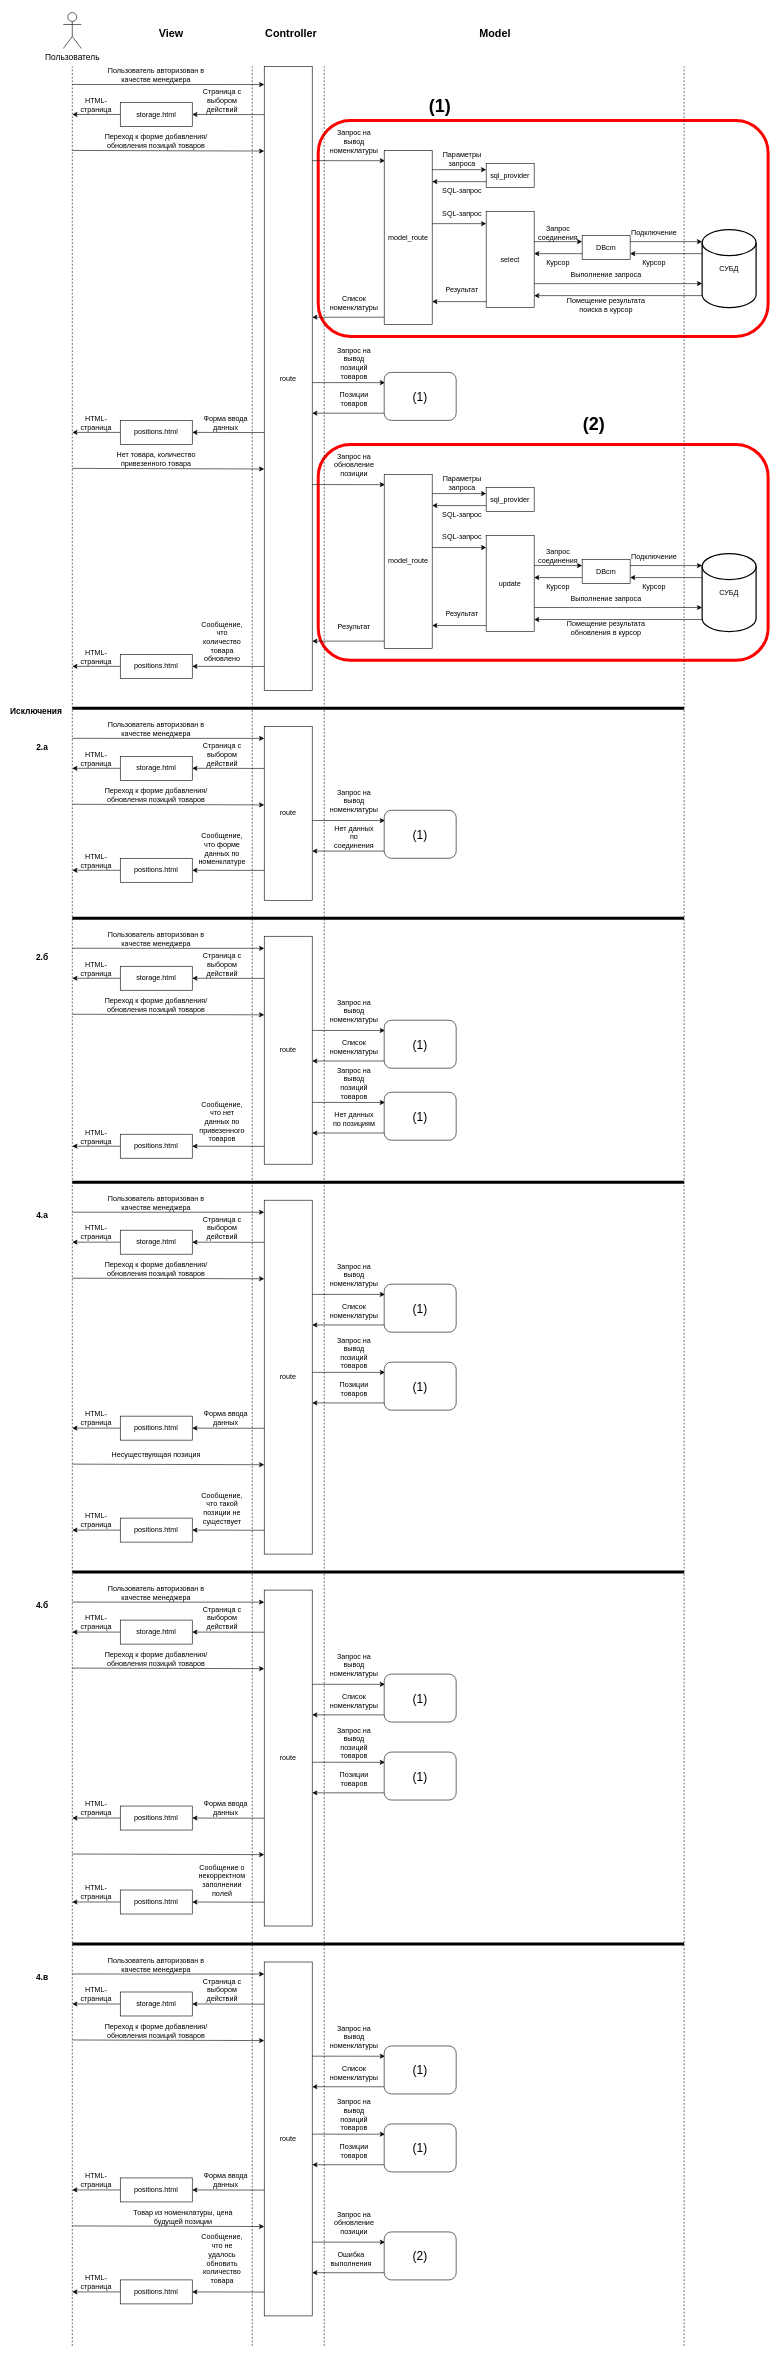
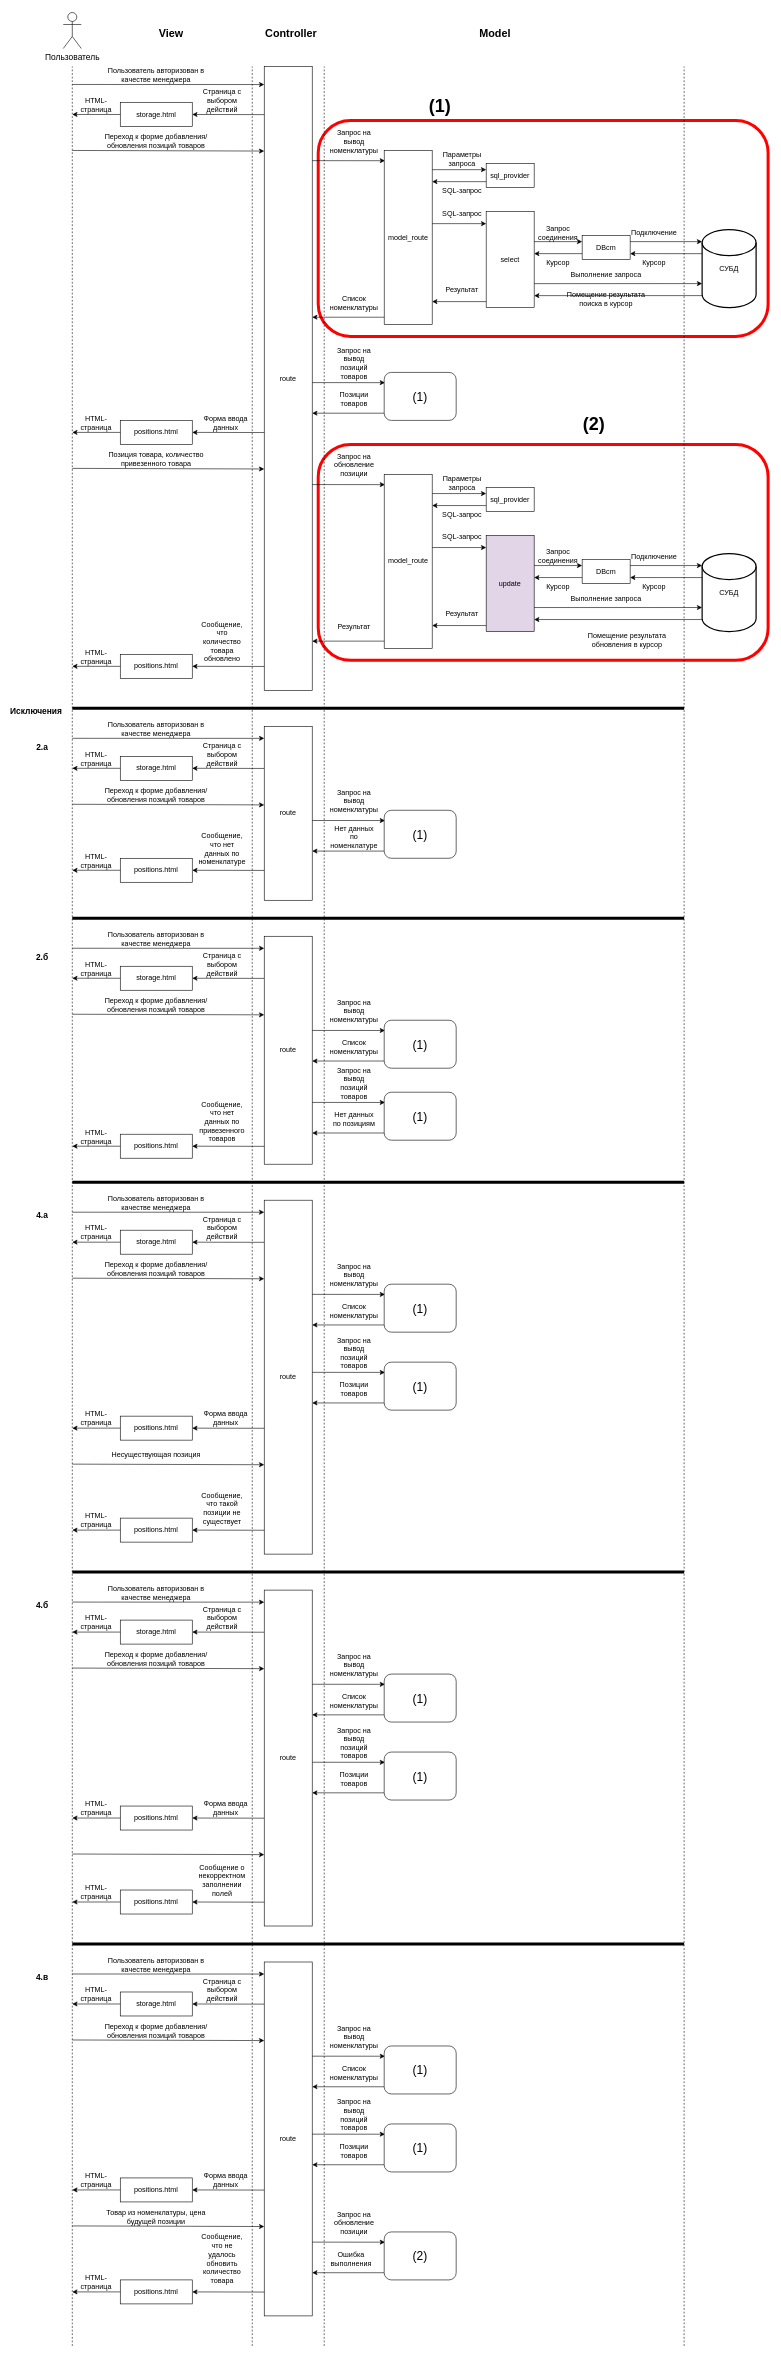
node "Помещение результата поиска в курсор": moved (606, 305) -> (606, 299)
node "Нет товара, количество привезенного товара": label "Нет товара, количество привезенного товара" -> "Позиция товара, количество привезенного товара"
node "update": fillcolor #ffffff -> #e1d5e7
node "Помещение результата обновления в курсор": moved (606, 629) -> (627, 641)
node "Нет данных по соединения": label "Нет данных по соединения" -> "Нет данных по номенклатуре"
node "Сообщение, что форме данных по номенклатуре": label "Сообщение, что форме данных по номенклатуре" -> "Сообщение, что нет данных по номенклатуре"
node "Товар из номенклатуры, цена будущей позиции": moved (183, 2217) -> (156, 2217)
